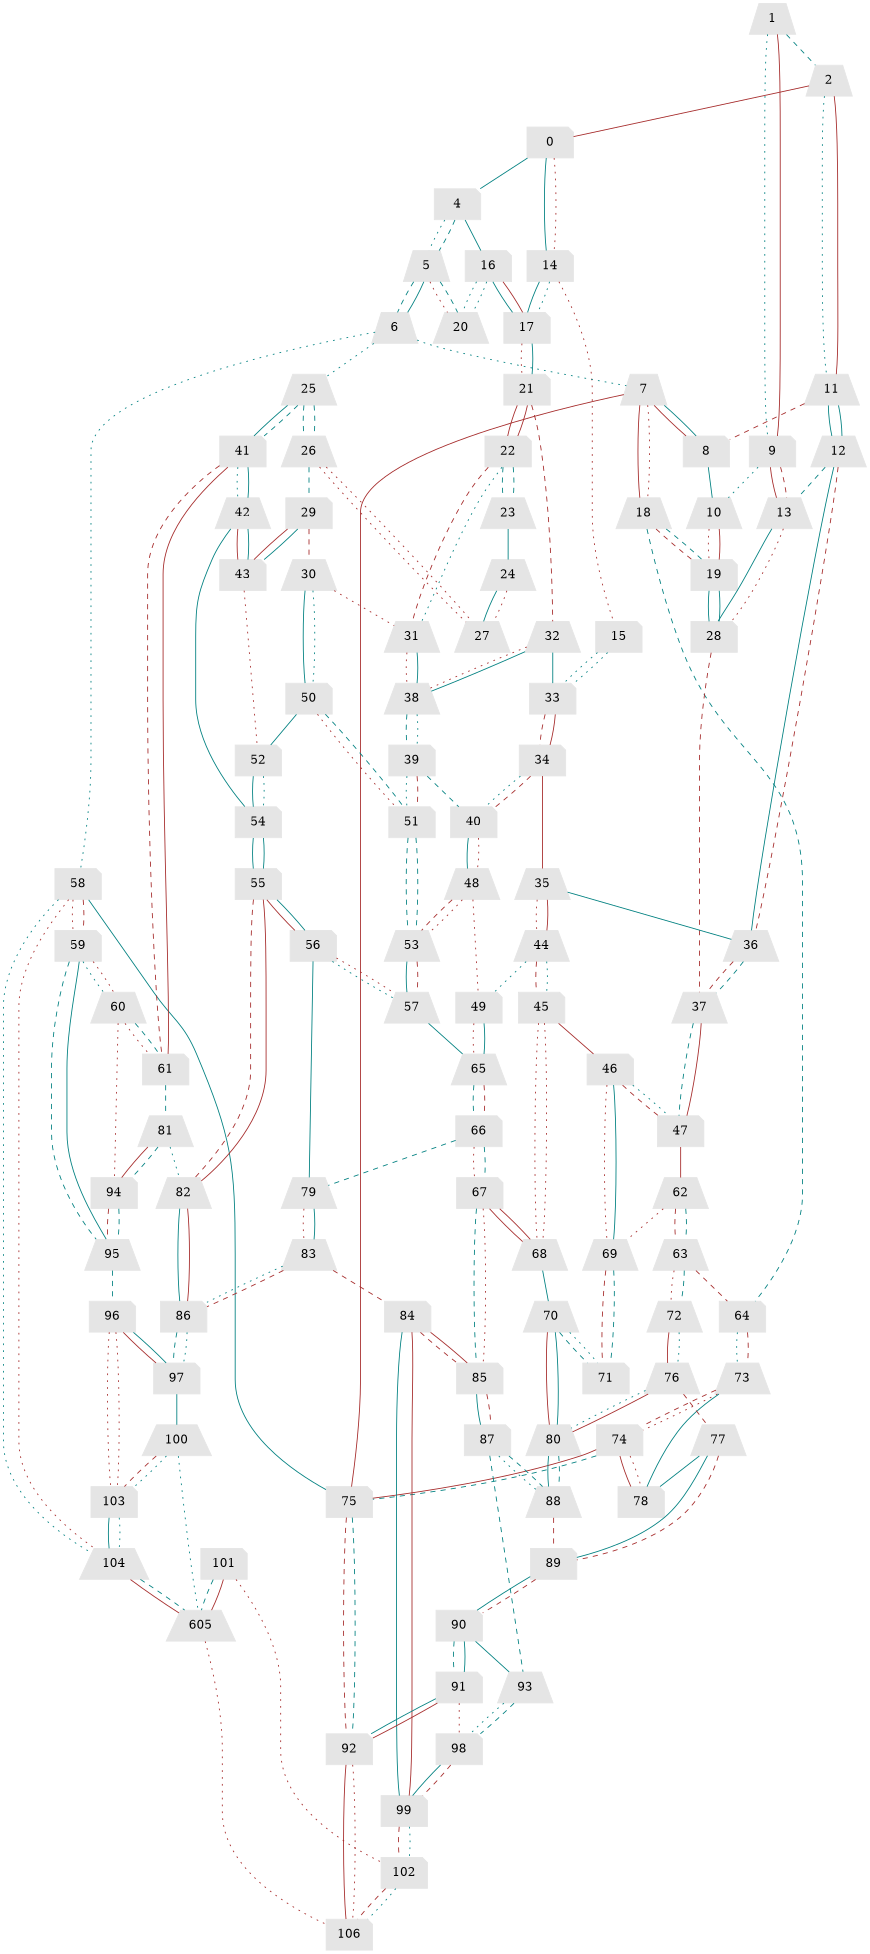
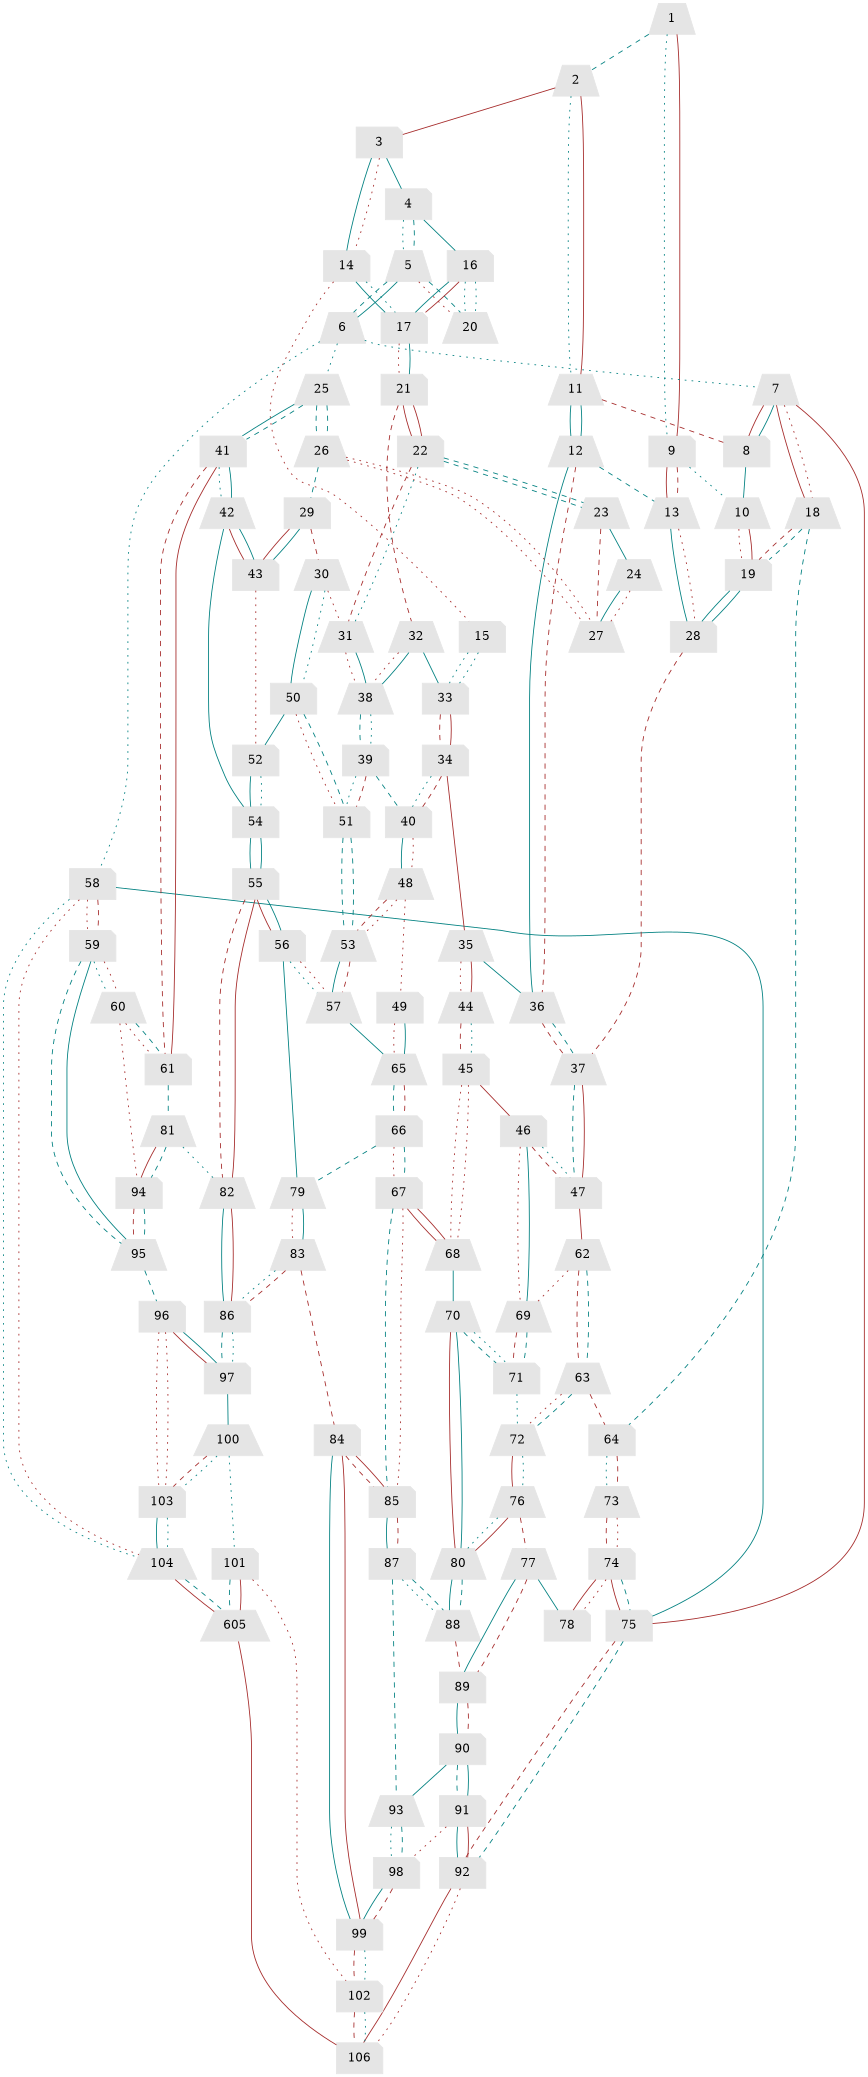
node "0": label "0" -> "3"
edge "23" -- "27": added
edge "44" -- "49": removed
edge "71" -- "72": added
edge "73" -- "78": removed
edge "100" -- "605": now "100" -- "101"
edge "605" -- "106": style dotted -> solid
